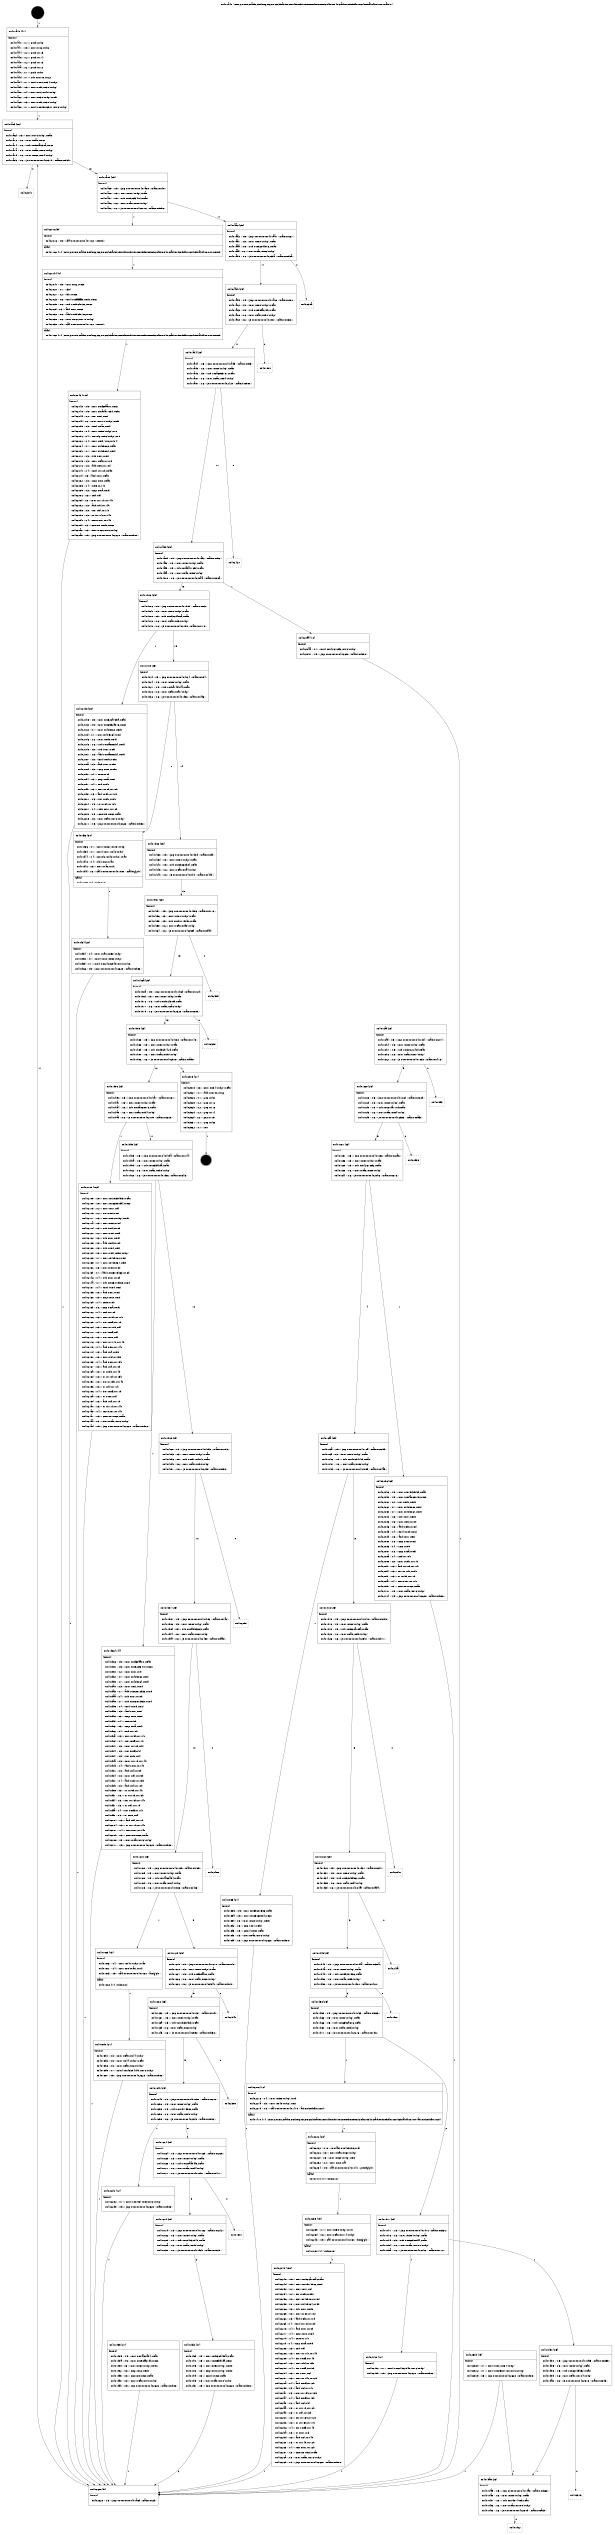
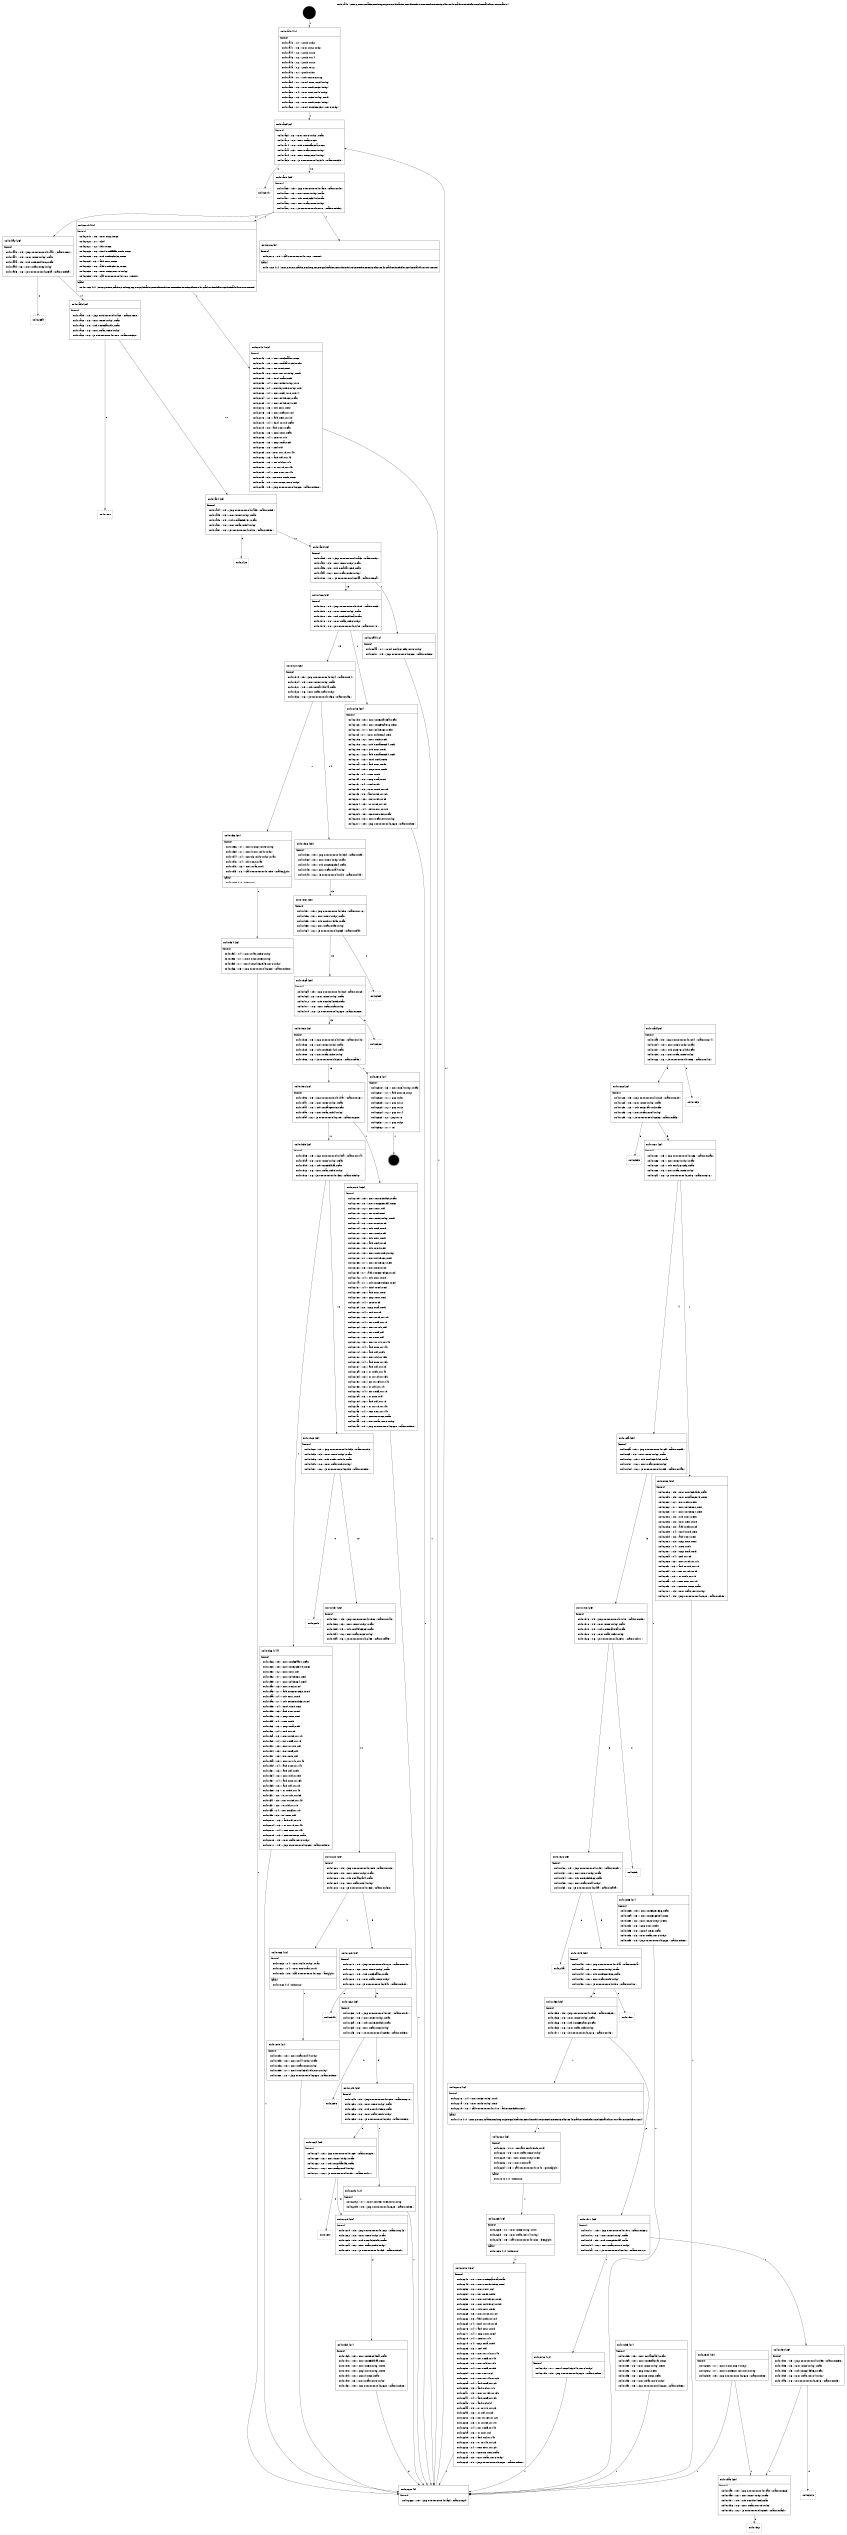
edge "0x402016 [5]" -> "0x40201b [40]": now "0x401a89 [25]" -> "0x40201b [40]"
node "0x4024ee": removed
